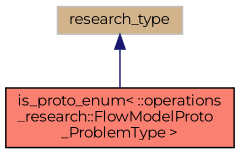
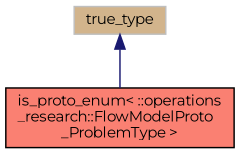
node "research_type": label "research_type" -> "true_type"
